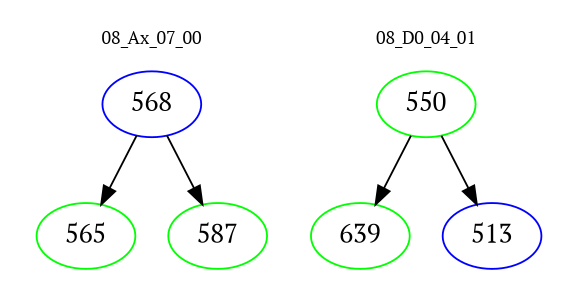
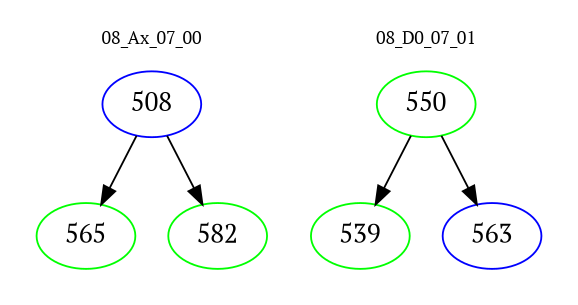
cluster "08_D0_04_01": label "08_D0_04_01" -> "08_D0_07_01"
node "568": label "568" -> "508"
node "587": label "587" -> "582"
node "639": label "639" -> "539"
node "513": label "513" -> "563"
